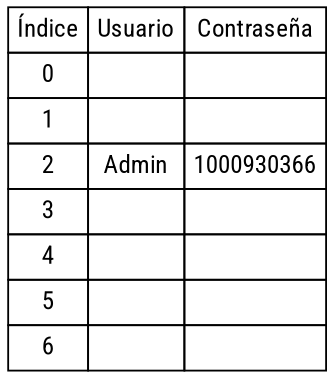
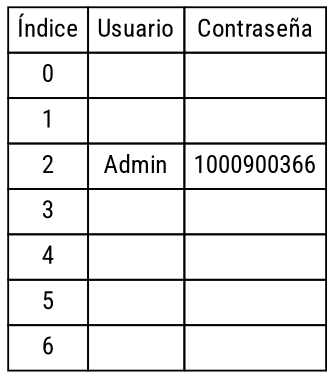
node "Índice": text "1000930366" -> "1000900366"
